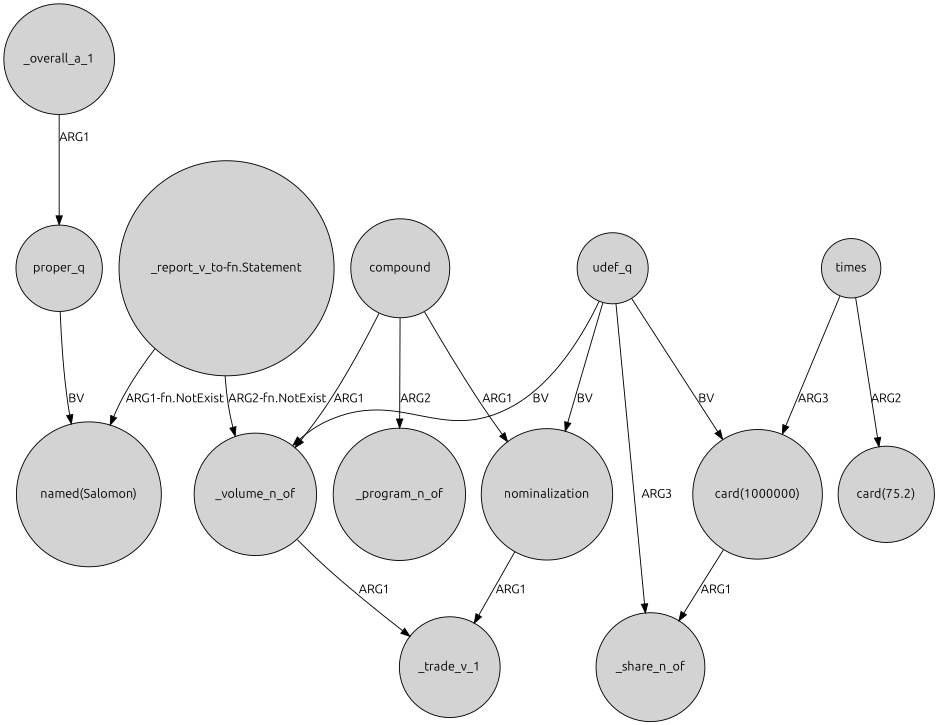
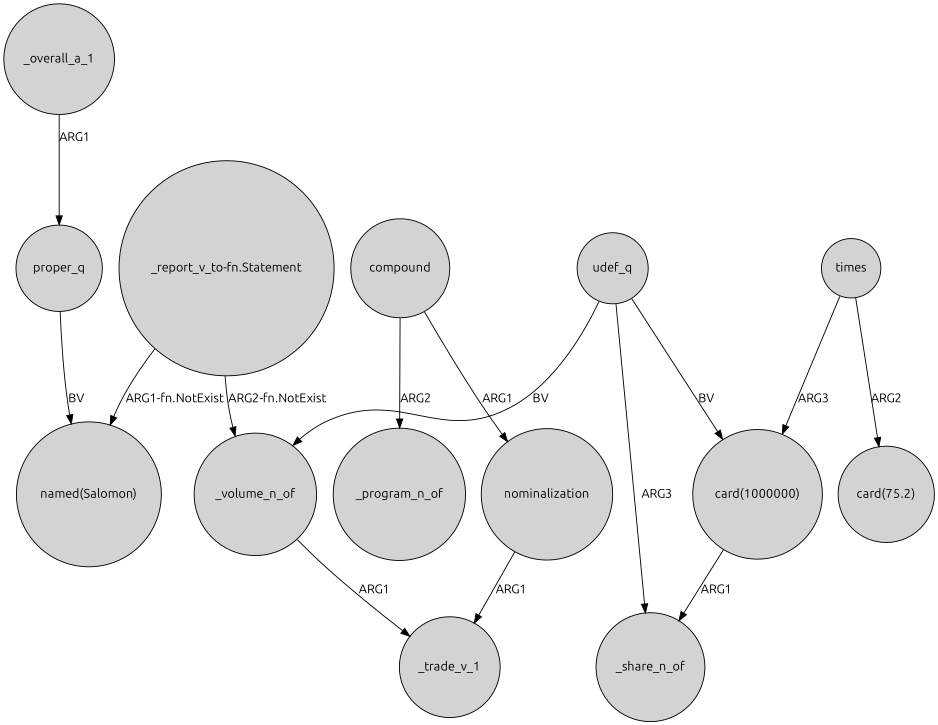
edge "udef_q" -> "nominalization": removed, label "BV"
edge "compound" -> "_volume_n_of": removed, label "ARG1"
